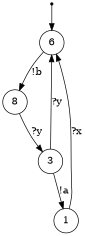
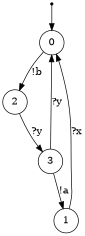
node "6": label "6" -> "0"
node "8": label "8" -> "2"
